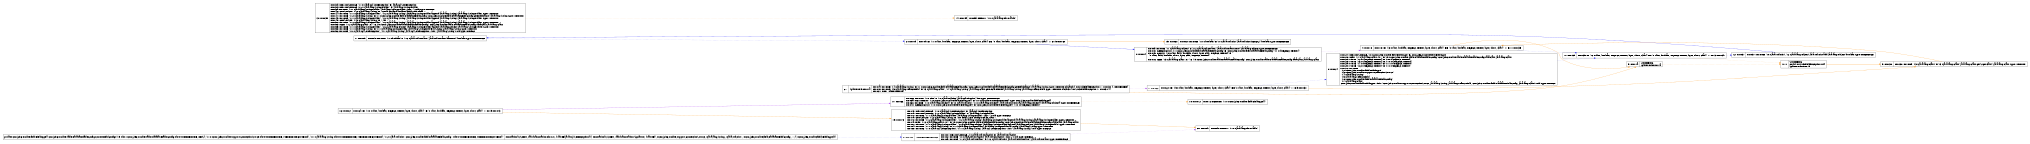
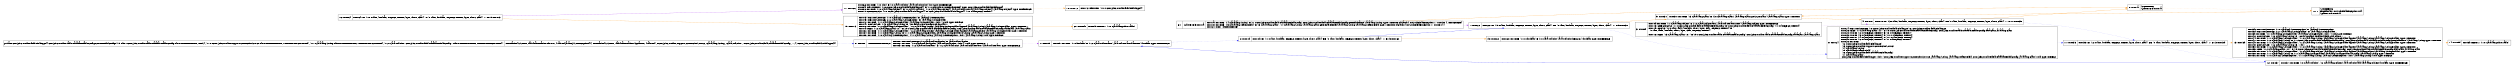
edge "2: 0x000d" -> "3: 0x000f": now "2: 0x000d" -> "7: 0x0022"
edge "11: 0x0035" -> "10: ?": now "11: 0x0035" -> "13: 0x003b"
node "10: ?": text "Could: NoSuchFieldException null" -> "ExcHandler: NoSuchFieldException null"
edge "0: 0x0000" -> "20: 0x008b": now "0: 0x0000" -> "1: 0x0009"
